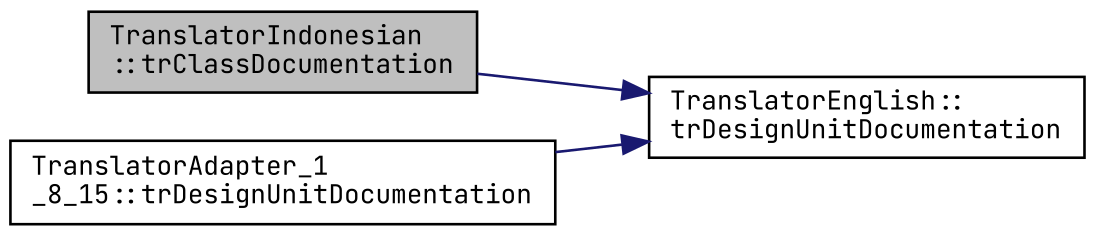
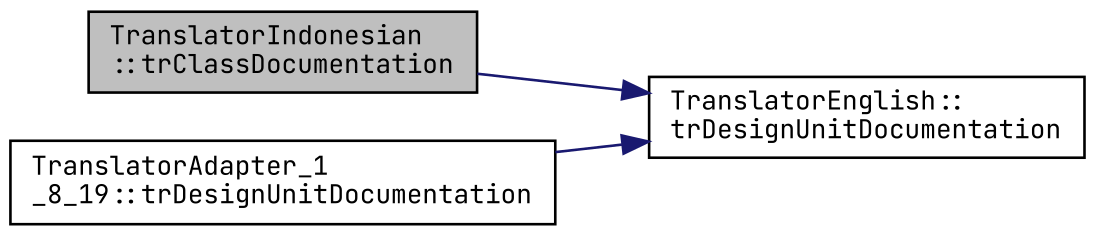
node "TranslatorAdapter_1 _8_15::trDesignUnitDocumentation": label "TranslatorAdapter_1 _8_15::trDesignUnitDocumentation" -> "TranslatorAdapter_1 _8_19::trDesignUnitDocumentation"
